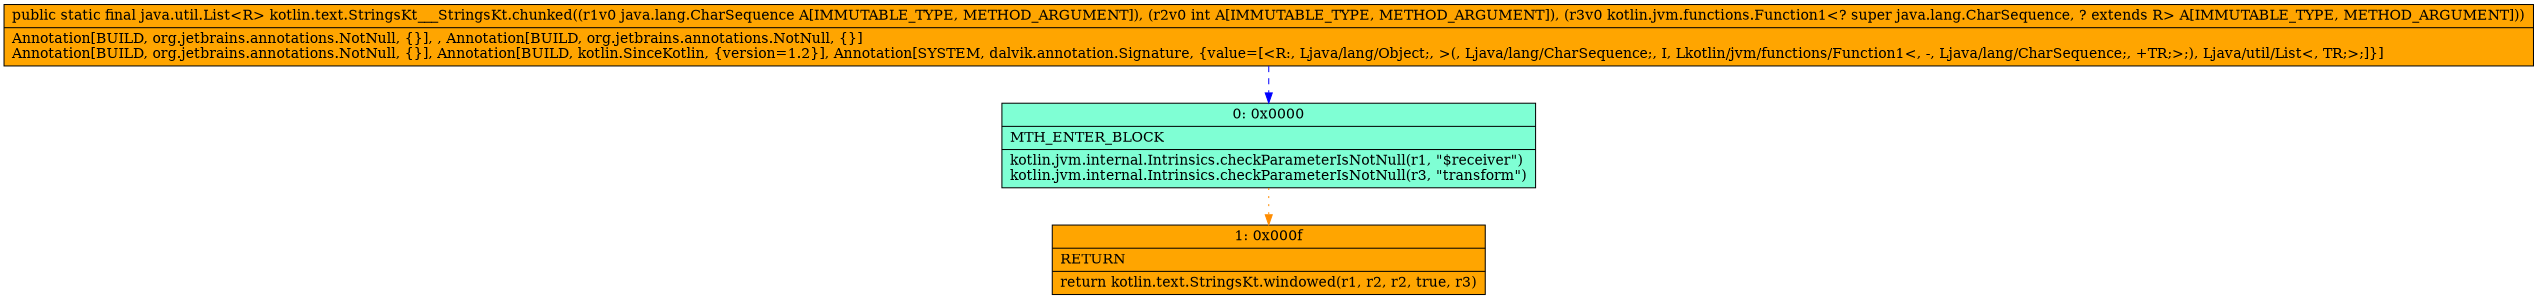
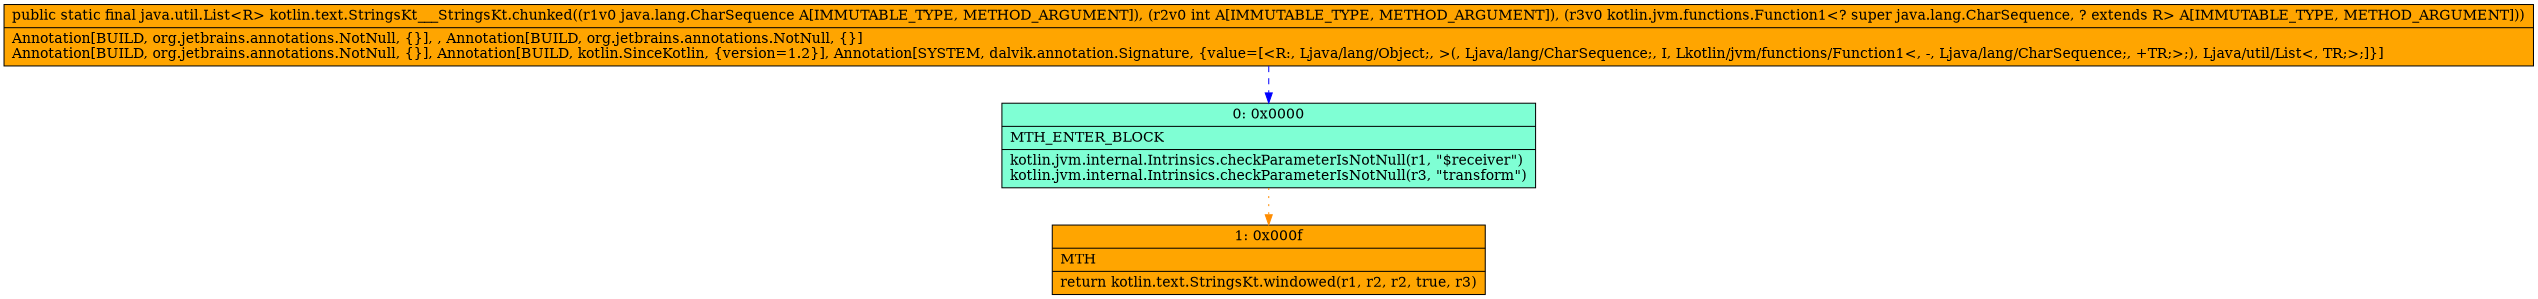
node "1: 0x000f": text "RETURN" -> "MTH"
